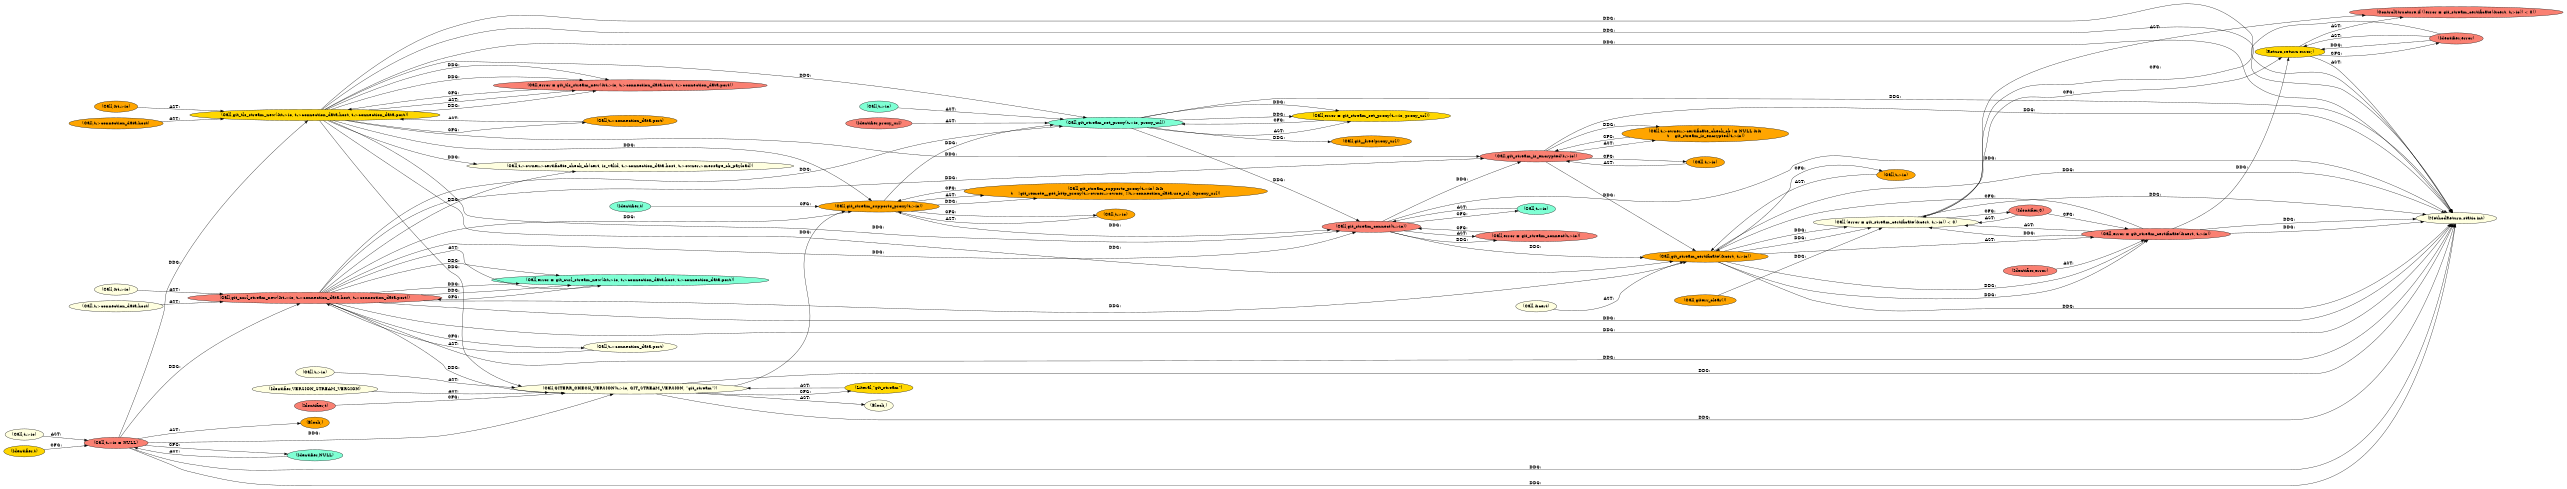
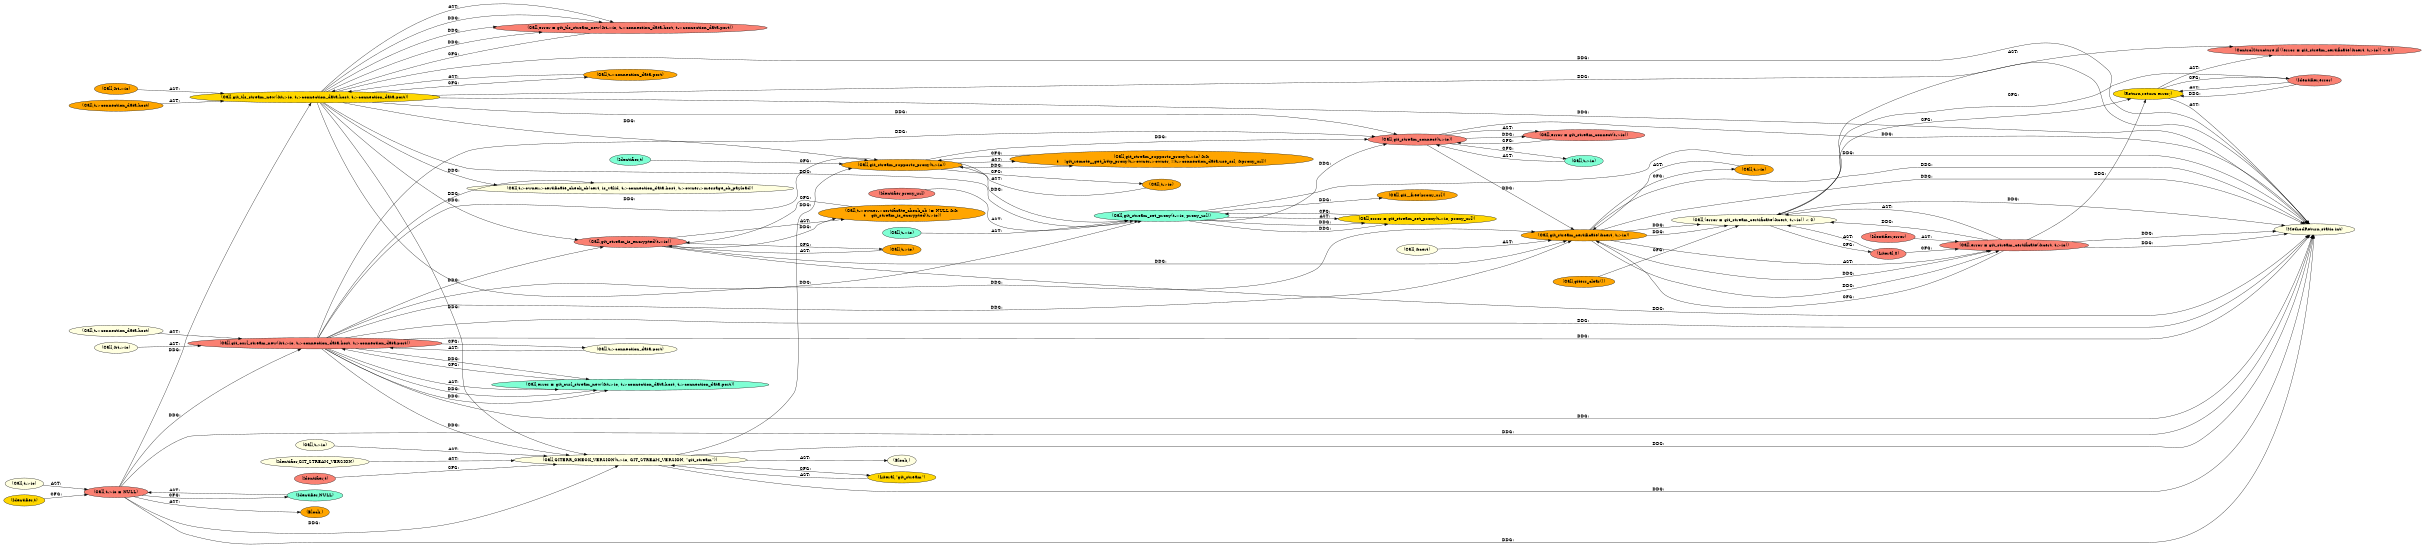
edge "(Call,git_stream_connect(t->io))" -> "(Call,git_stream_is_encrypted(t->io))": removed, label "DDG:"
node "(Identifier,0)": label "(Identifier,0)" -> "(Literal,0)"
edge "(Call,giterr_clear())" -> "(Call,(error = git_stream_certificate(&cert, t->io)) < 0)": label "DDG: " -> "CFG: "
node "(Identifier,VERSION_STREAM_VERSION)": label "(Identifier,VERSION_STREAM_VERSION)" -> "(Identifier,GIT_STREAM_VERSION)"
